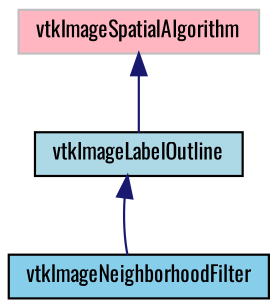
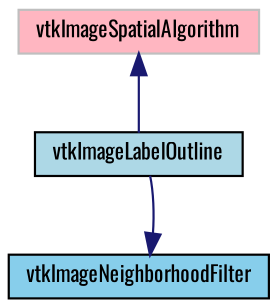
edge "vtkImageNeighborhoodFilter" -> "vtkImageLabelOutline": reversed
